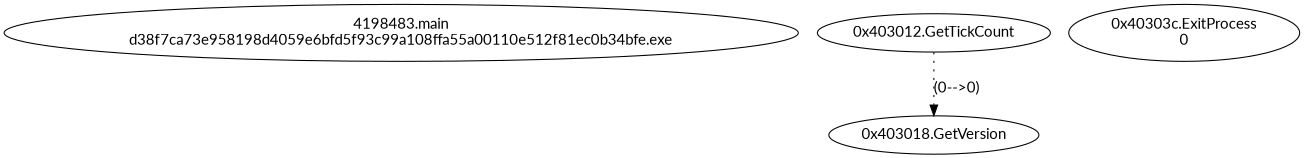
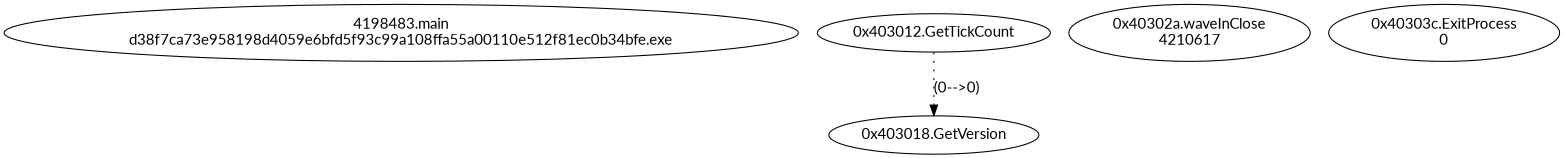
node "0x40302a.waveInClose 4210617": added
